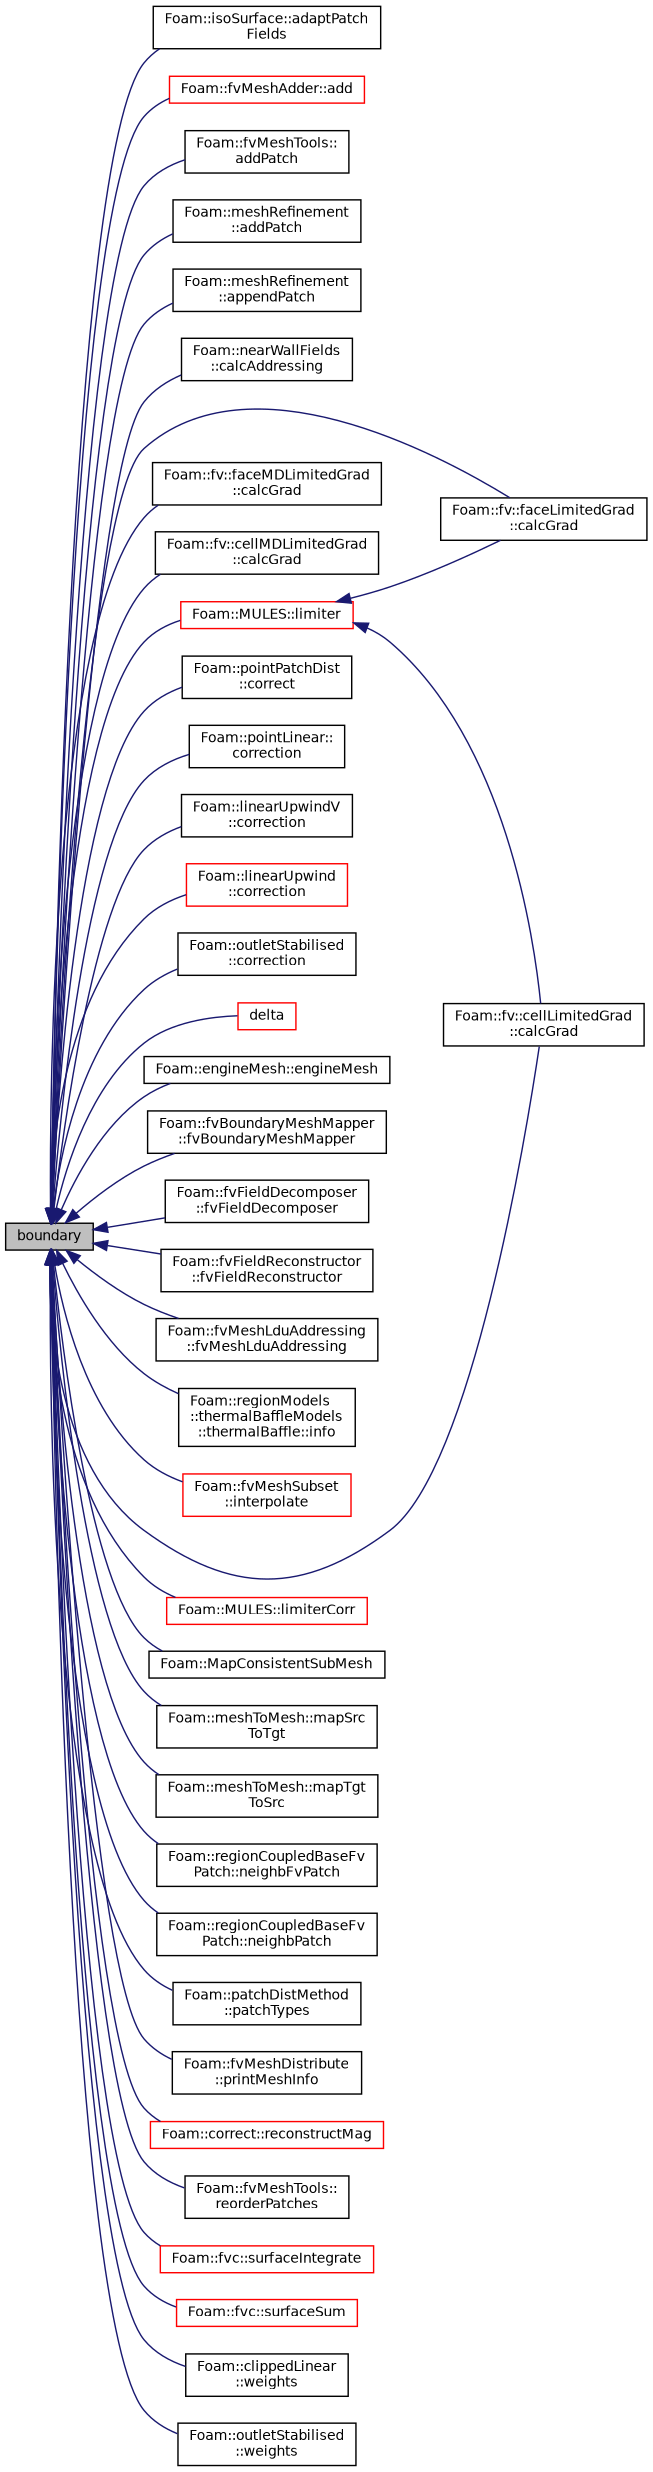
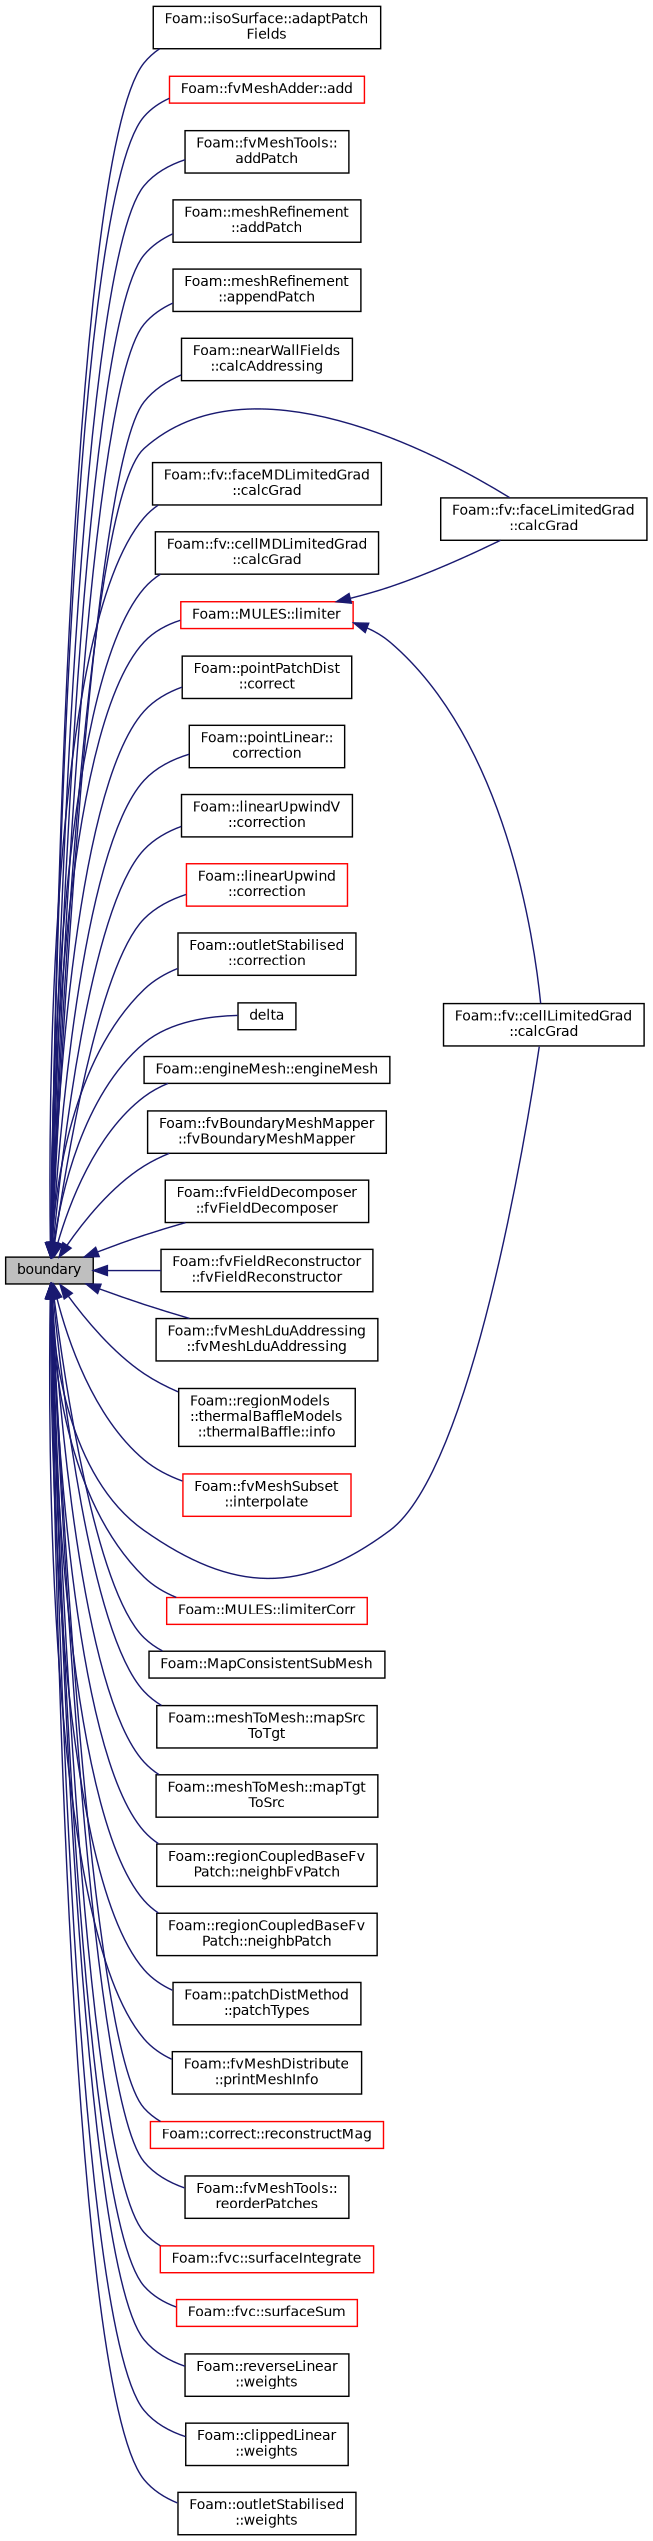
node "delta": color red -> black
node "Foam::reverseLinear ::weights": added
